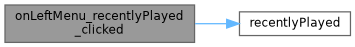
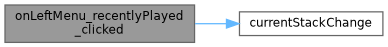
node "recentlyPlayed": label "recentlyPlayed" -> "currentStackChange"
